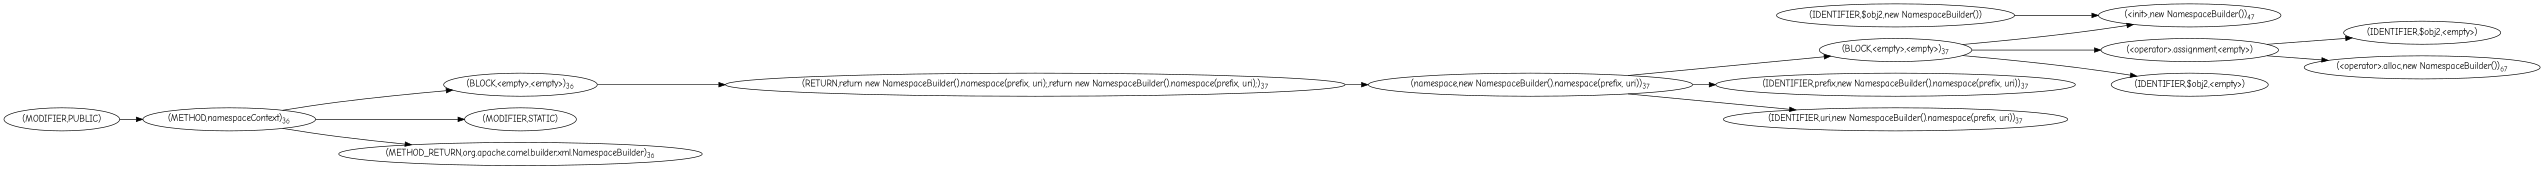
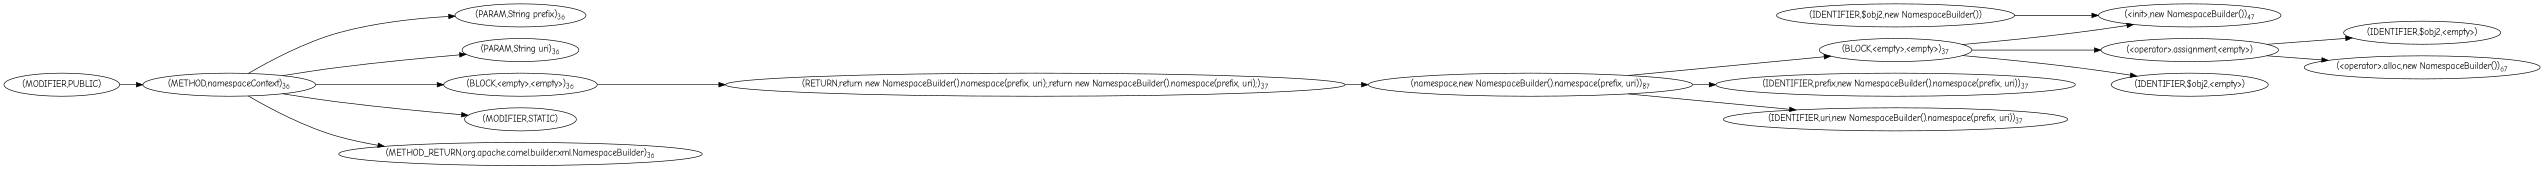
node "(PARAM,String prefix)": added
node "(PARAM,String uri)": added
node "(namespace,new NamespaceBuilder().namespace(prefix, uri))": text "37" -> "87"
